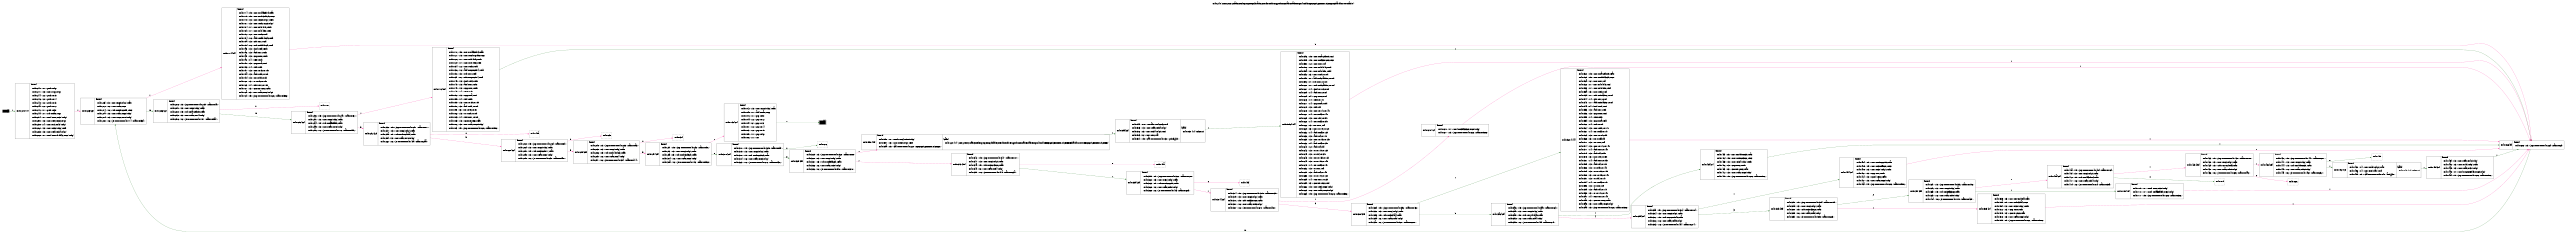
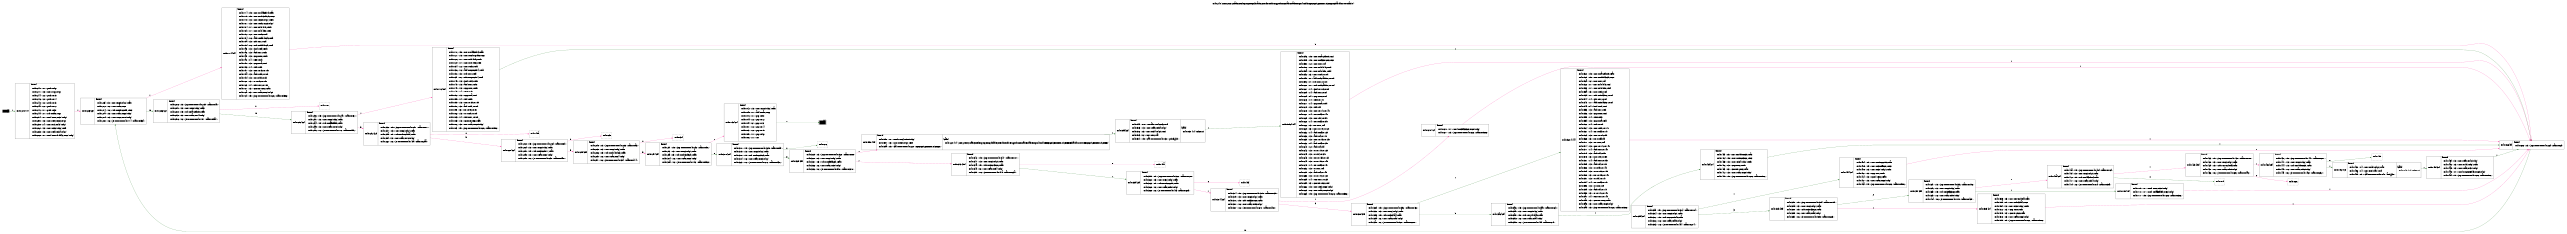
edge "0x4013a6 [25]" -> "0x4013bf [25]": removed, label "4"
